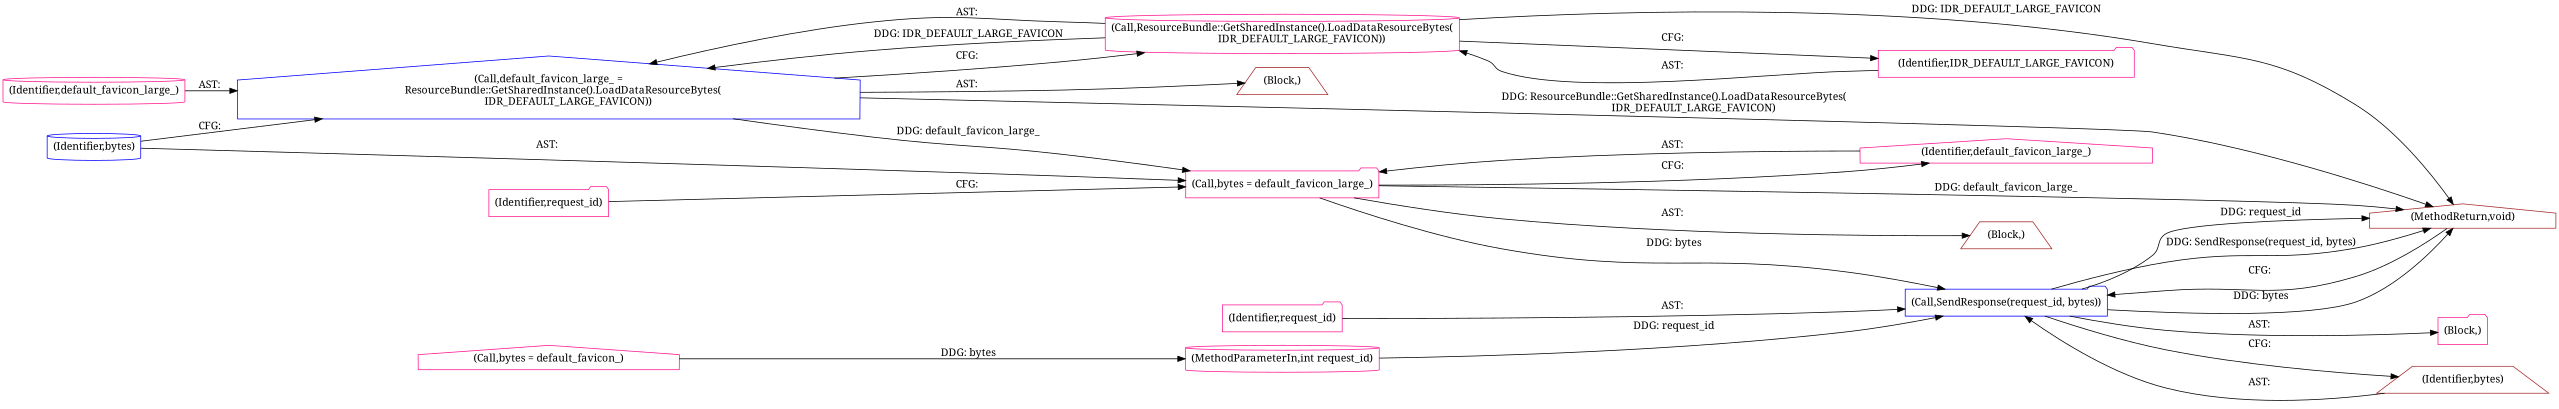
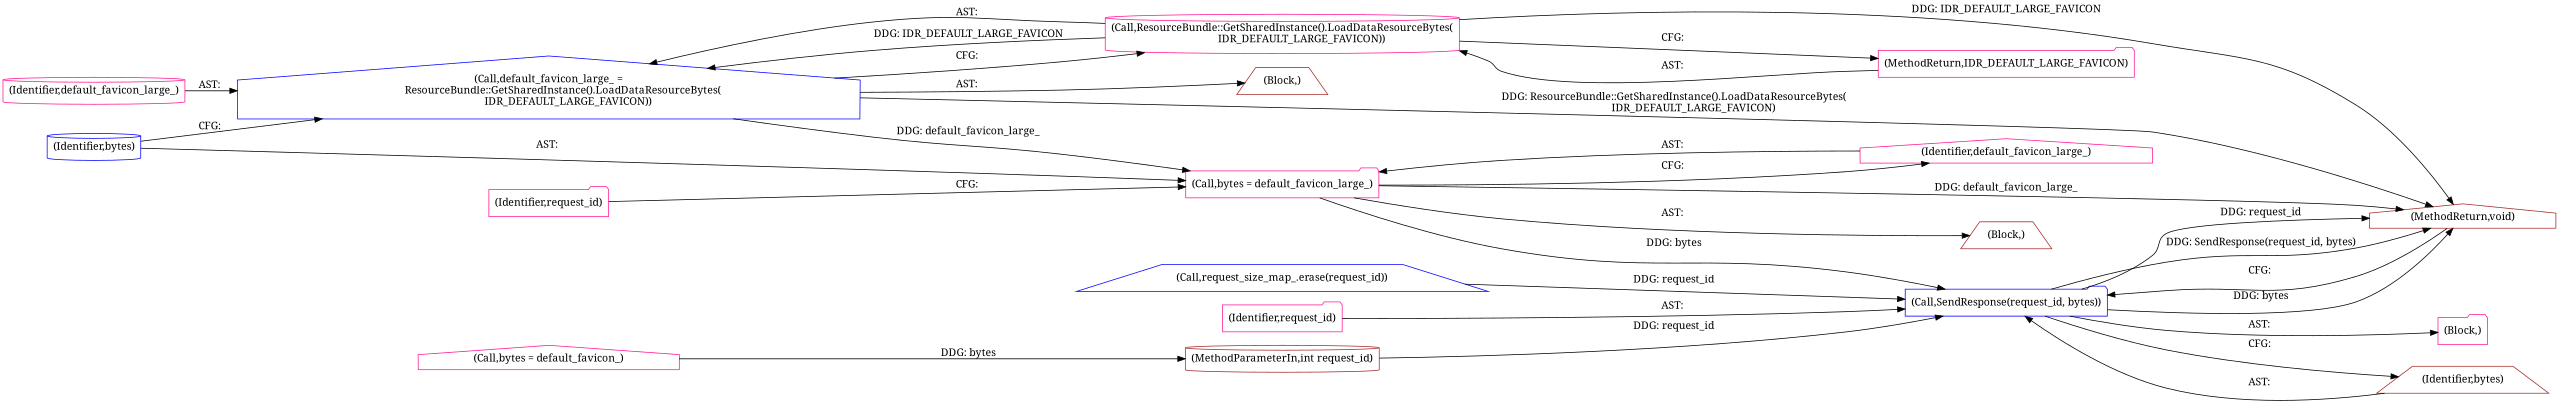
node "(Identifier,IDR_DEFAULT_LARGE_FAVICON)": label "(Identifier,IDR_DEFAULT_LARGE_FAVICON)" -> "(MethodReturn,IDR_DEFAULT_LARGE_FAVICON)"
node "(Call,request_size_map_.erase(request_id))": added
node "(MethodParameterIn,int request_id)": color deeppink -> brown
